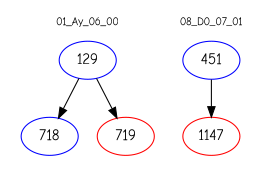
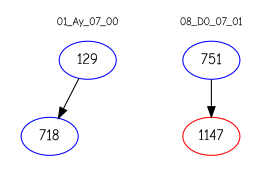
cluster "01_Ay_06_00": label "01_Ay_06_00" -> "01_Ay_07_00"
node "451": label "451" -> "751"
node "719": removed
